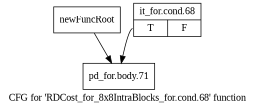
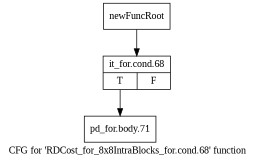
edge "newFuncRoot" -> "pd_for.body.71": now "newFuncRoot" -> "it_for.cond.68"
